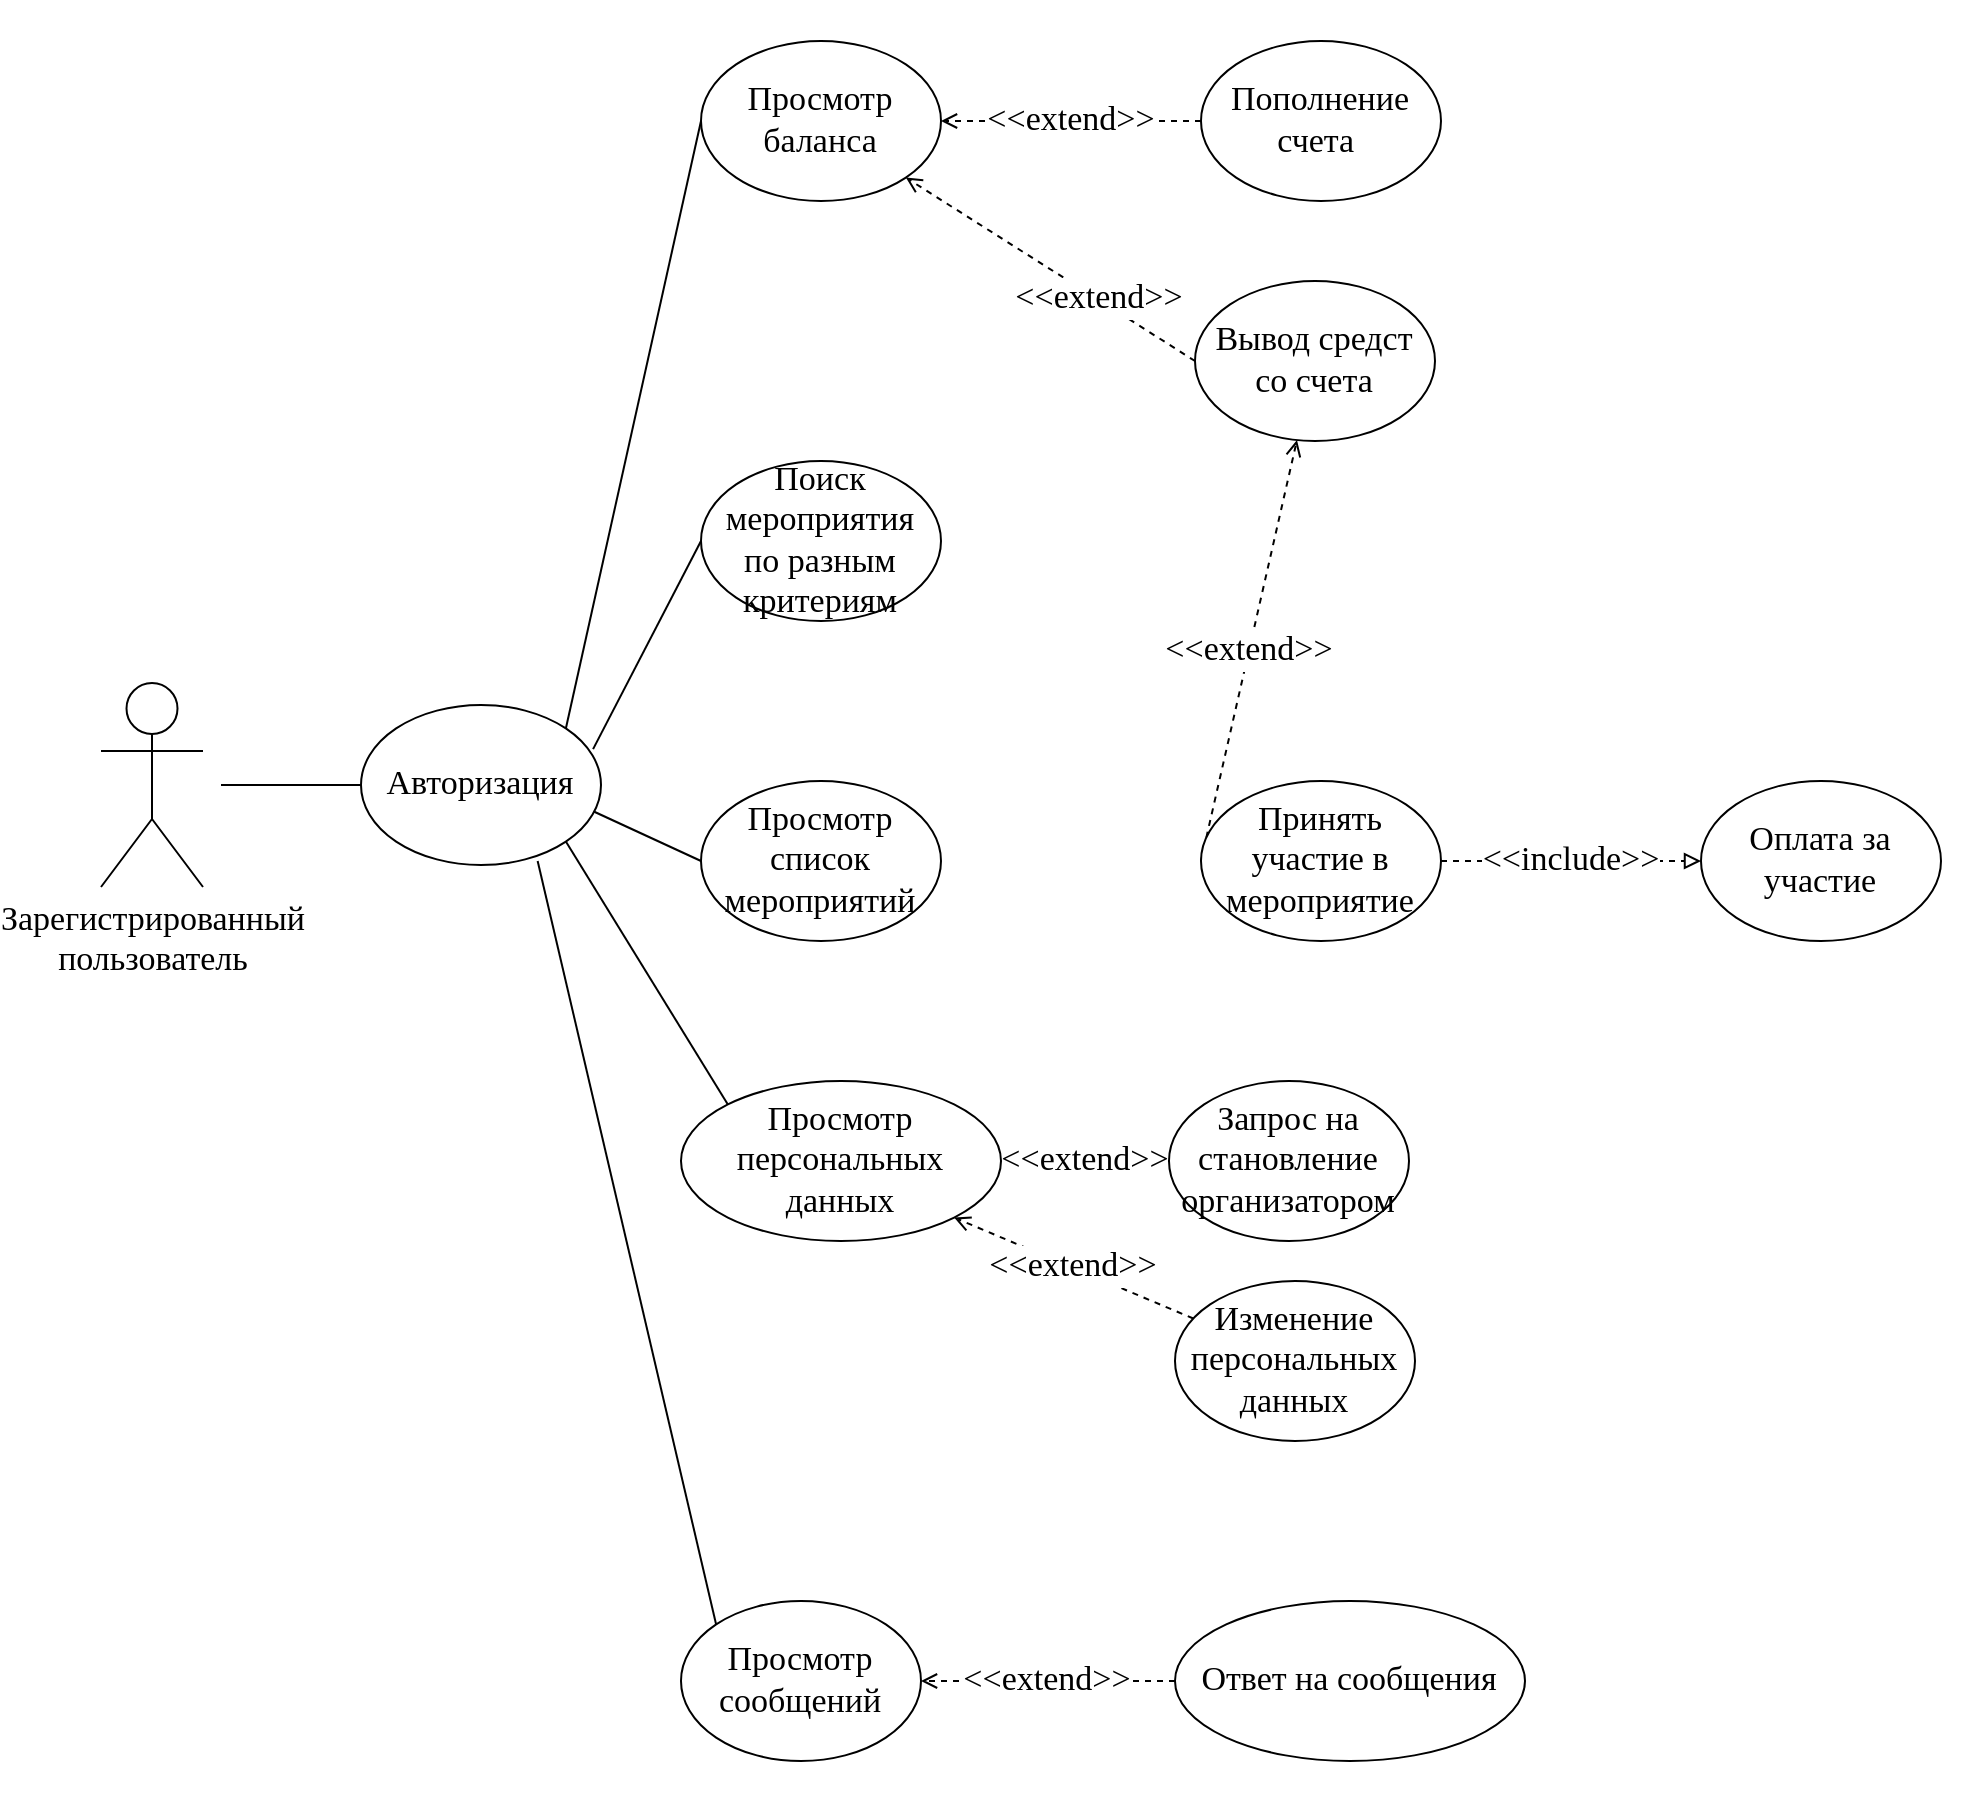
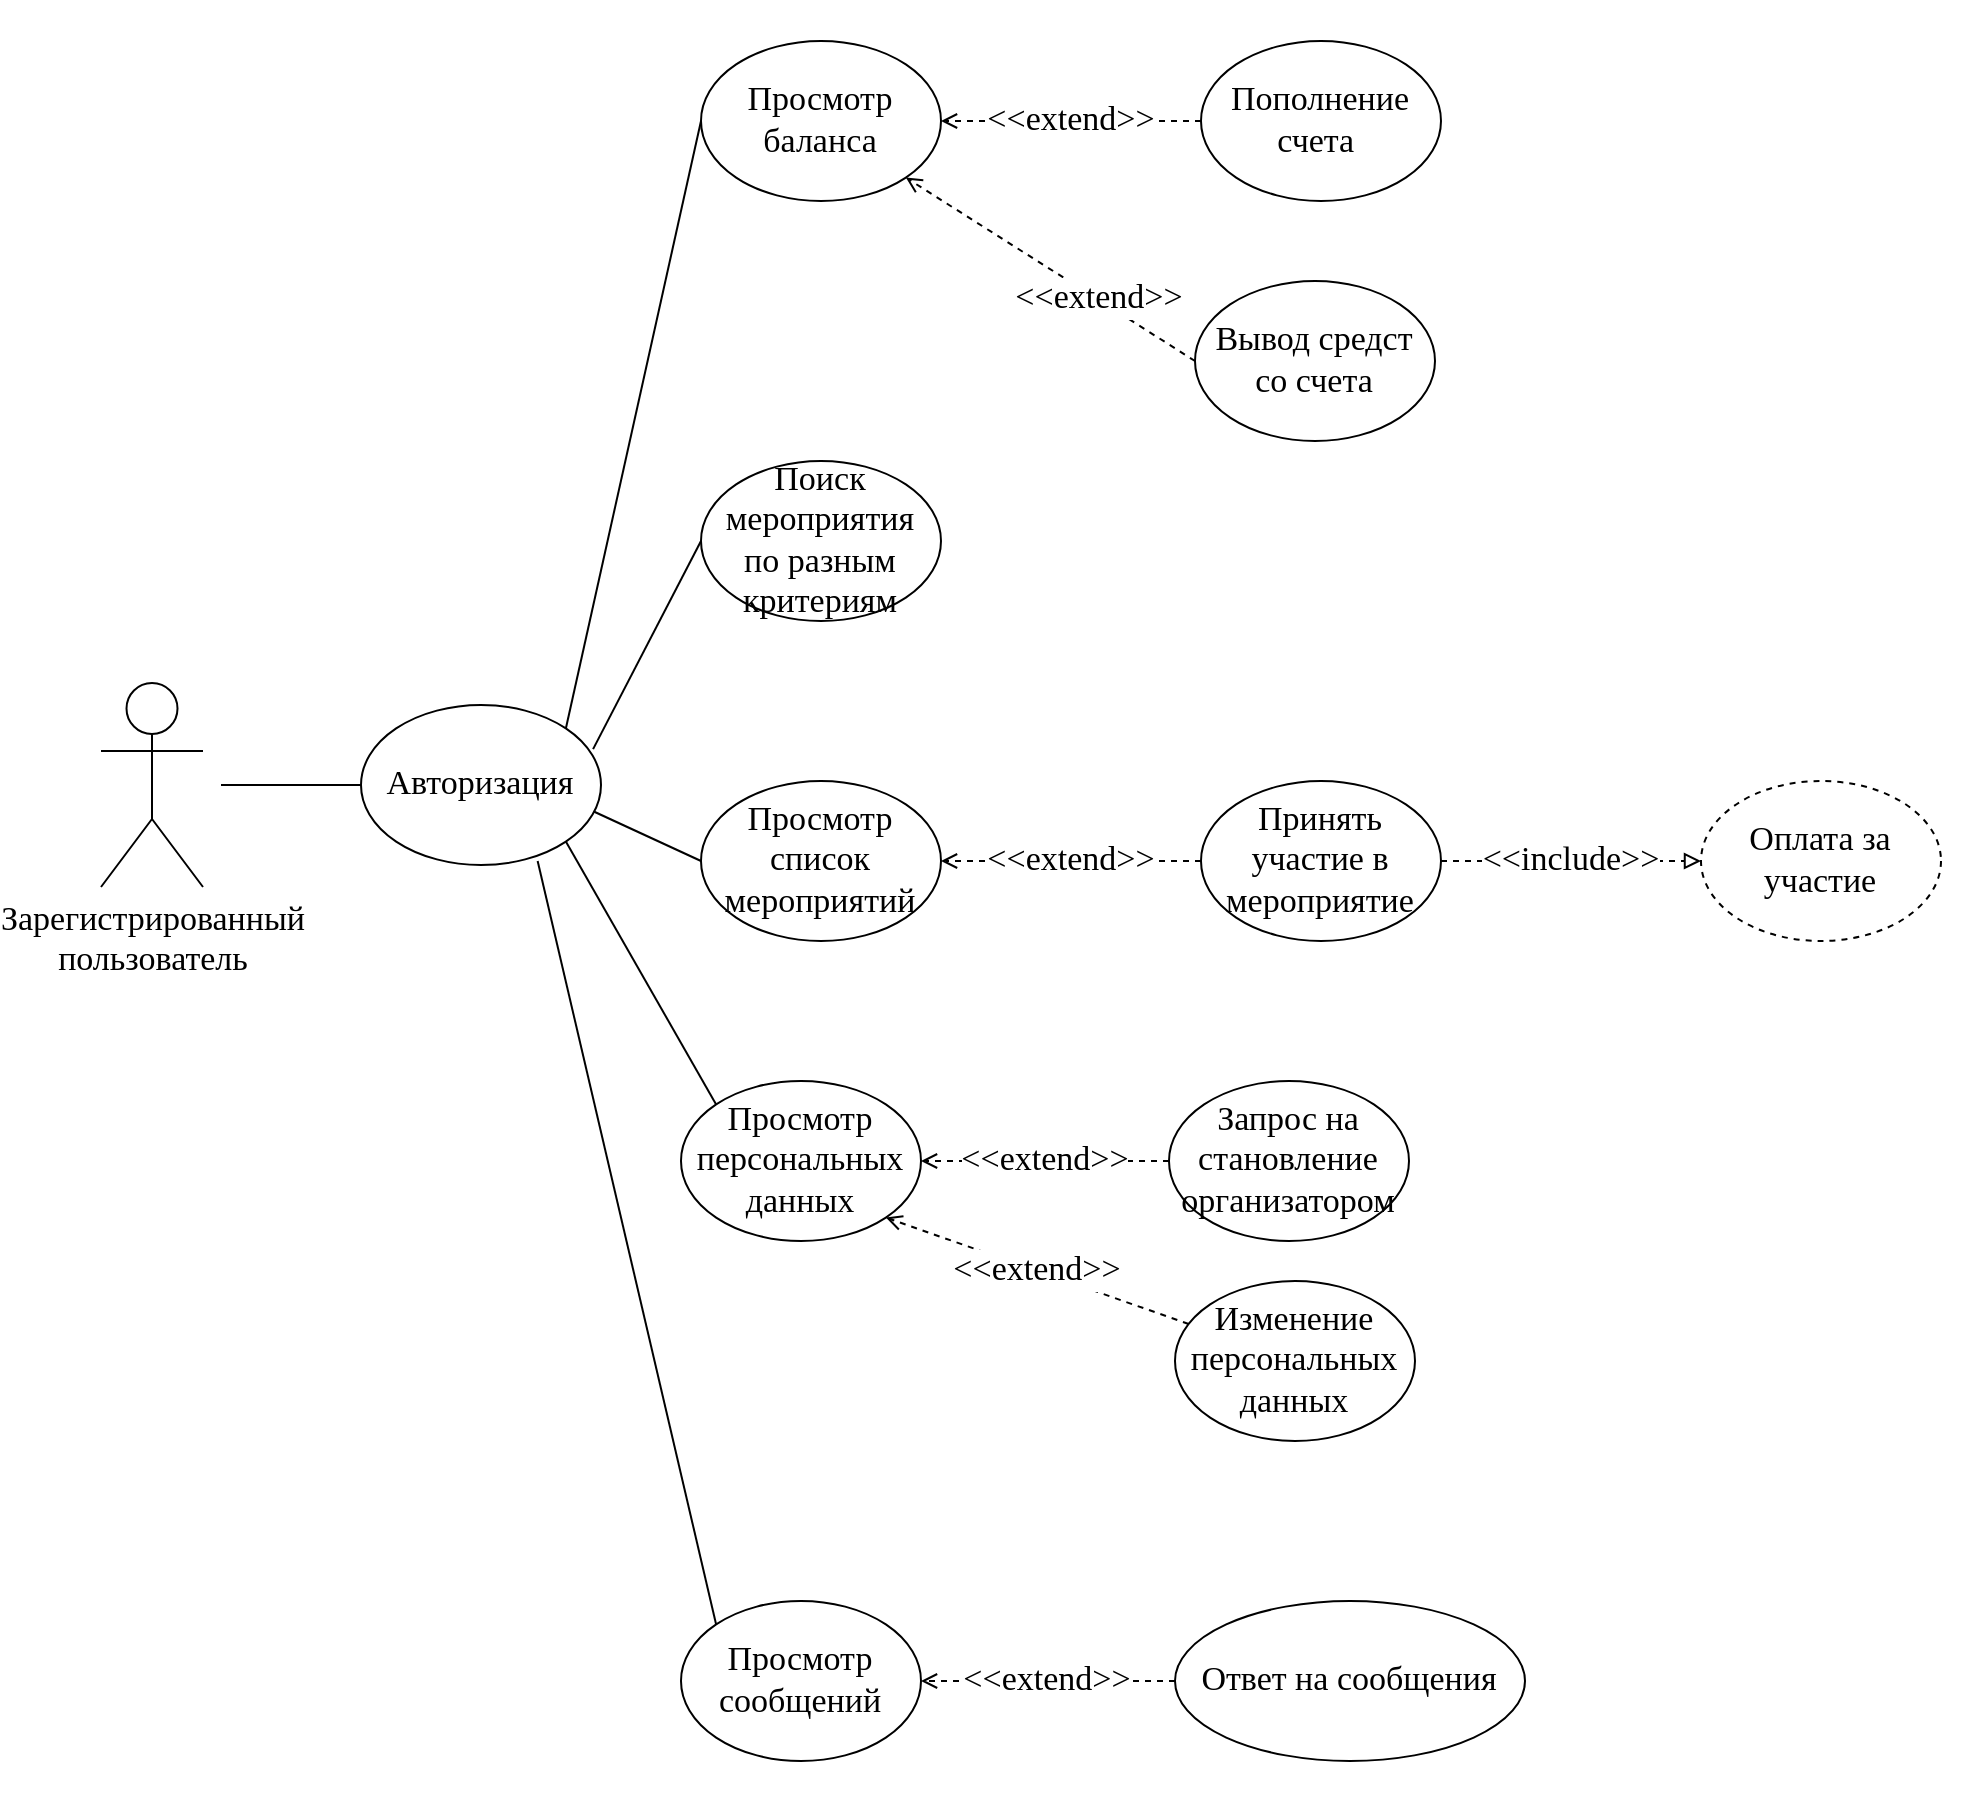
edge "Принять участие в мероприятие" -> "Вывод средст со счета": now "Принять участие в мероприятие" -> "Просмотр списокмероприятий"
node "Оплата за участие": style solid -> dashed
node "Просмотр персональных данных": size 320x160 -> 240x160
